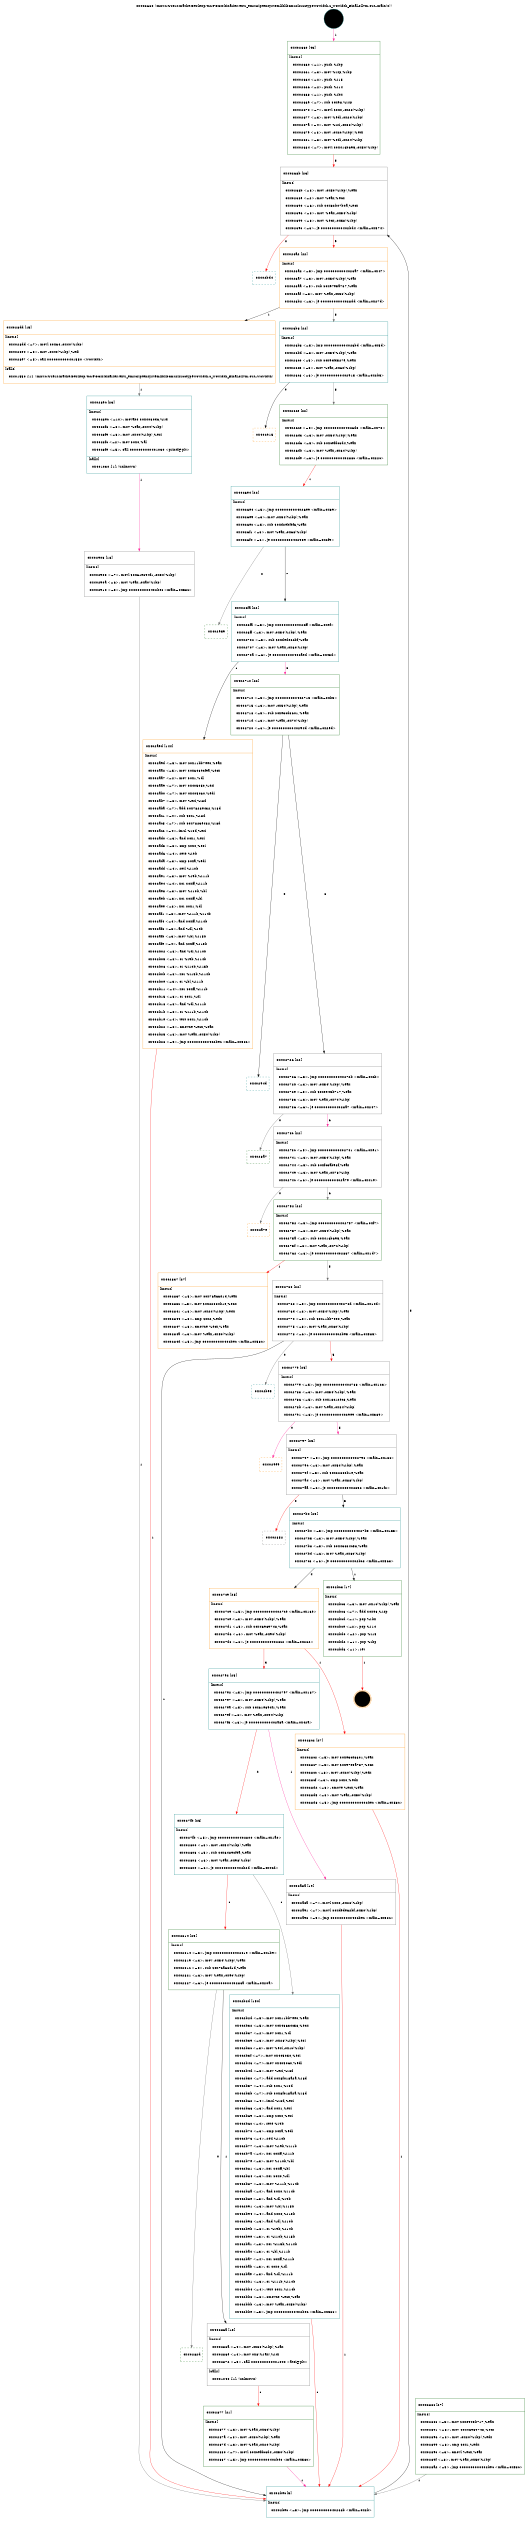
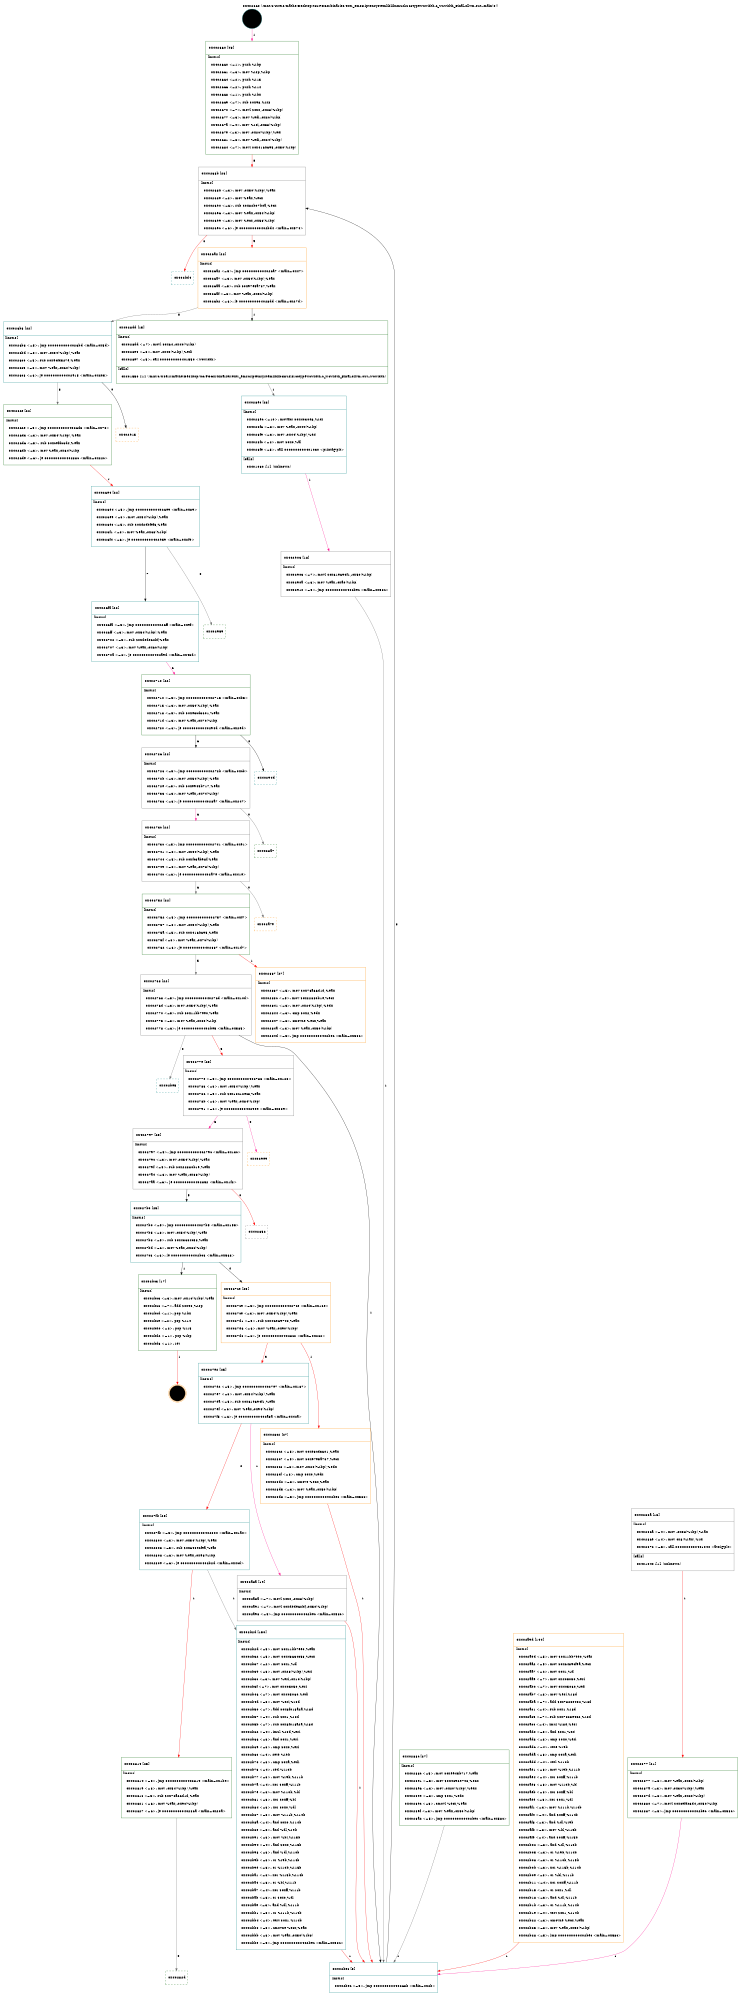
node "0x4028dd [15]": color darkorange -> darkgreen
edge "0x4026fa [22]" -> "0x402a9d [144]": removed, label "1"
edge "0x402814 [25]" -> "0x40286a [13]": removed, label "1"
